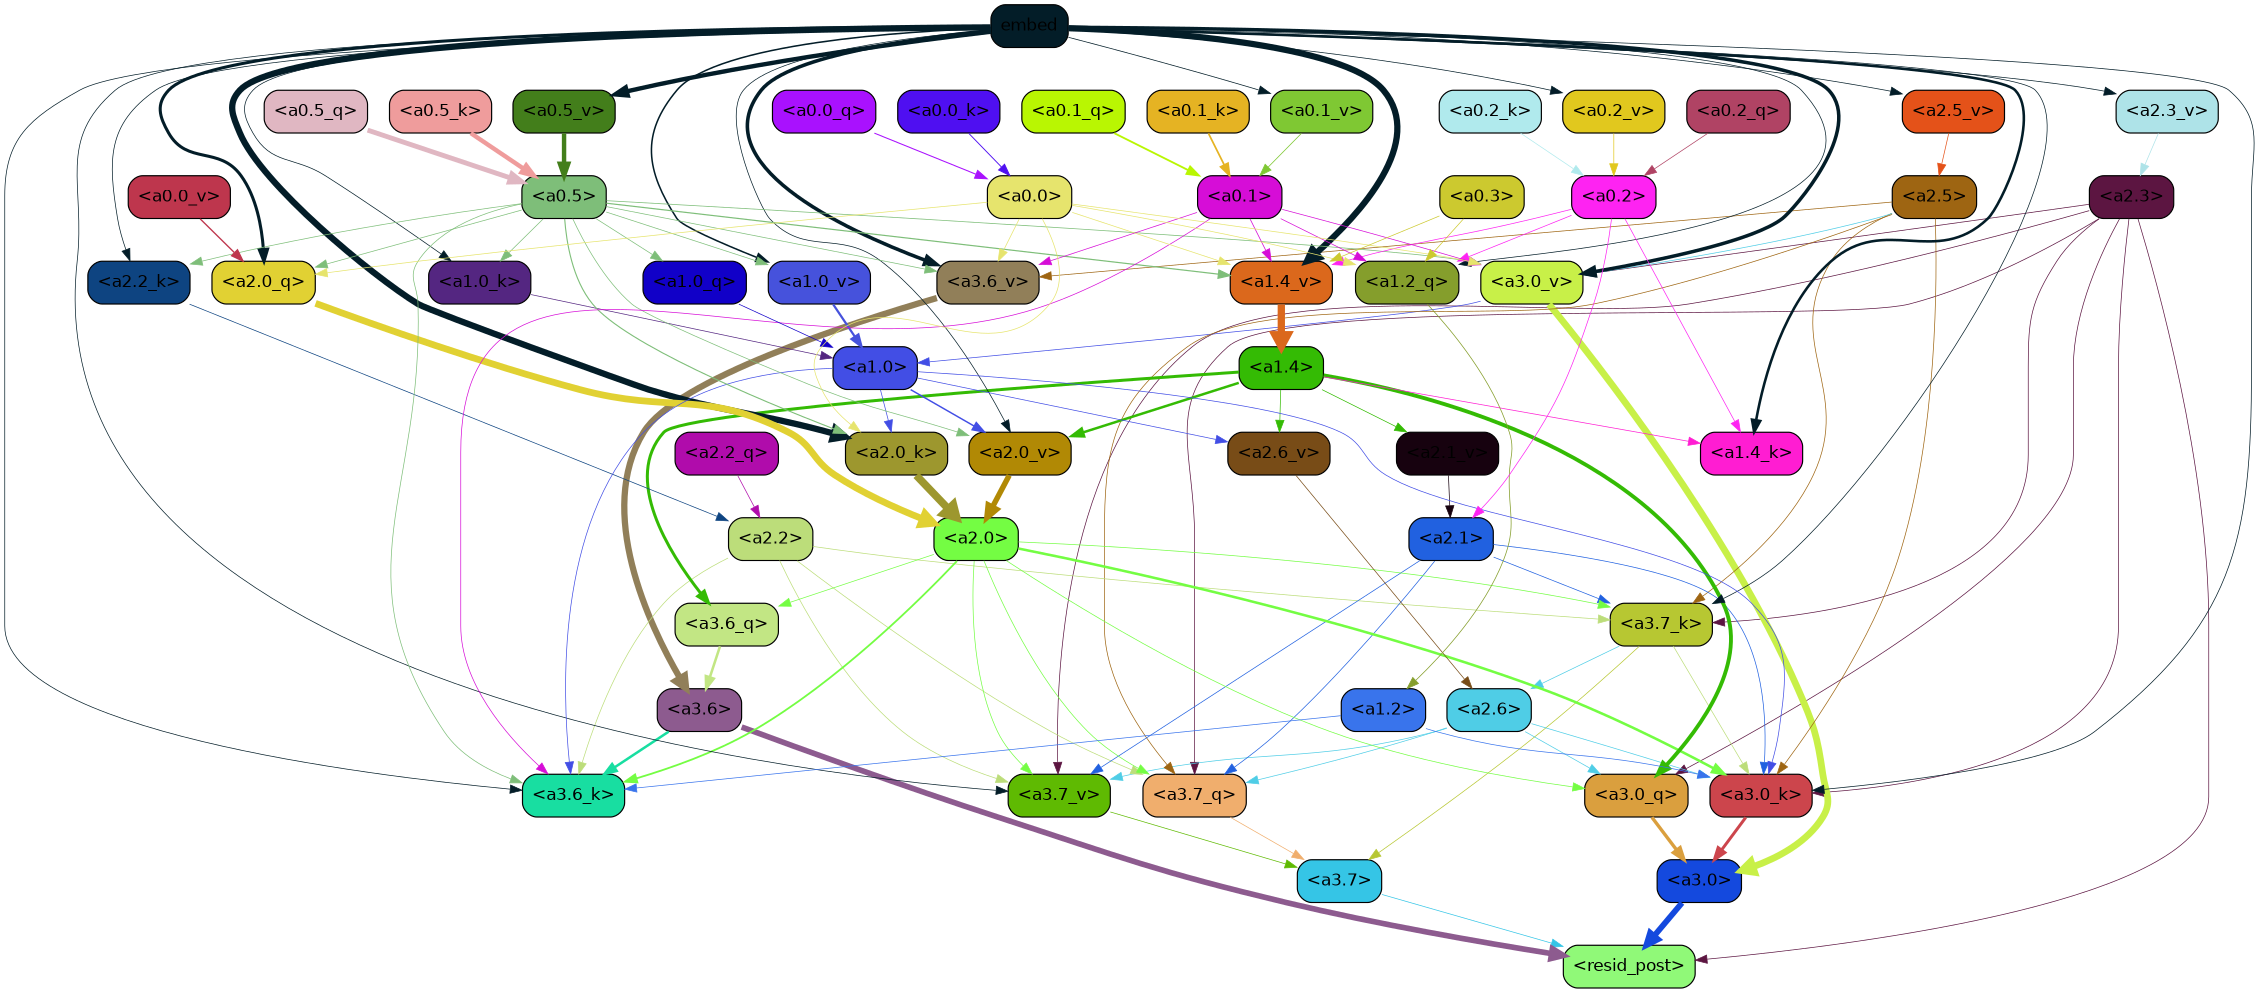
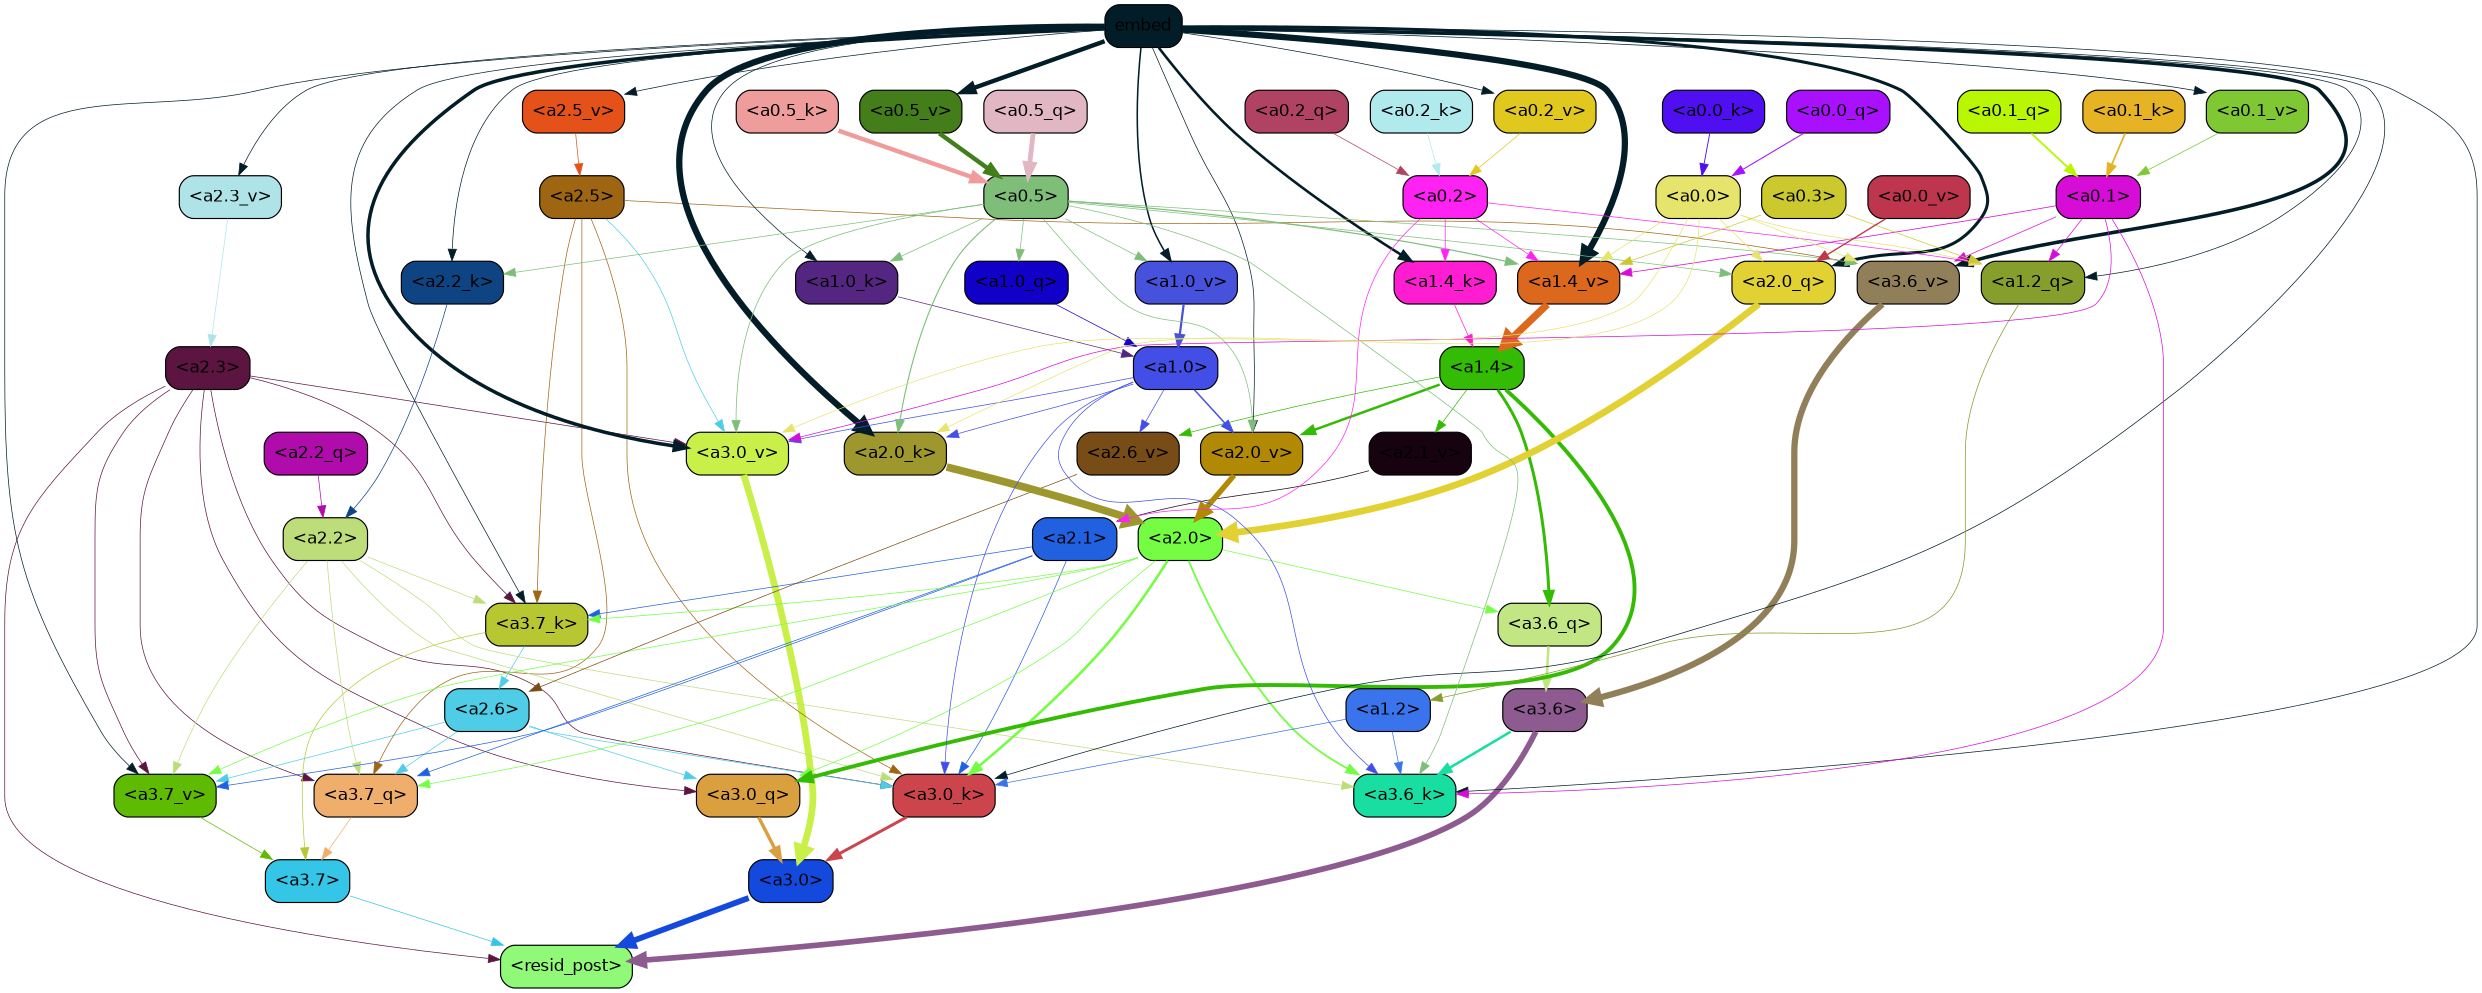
edge "<a3.0_v>" -> "<a1.0>": reversed
edge "<a1.4>" -> "<a1.4_k>": reversed
edge "<a3.7_k>" -> "<a3.0_k>": now "<a2.2>" -> "<a3.0_k>"
